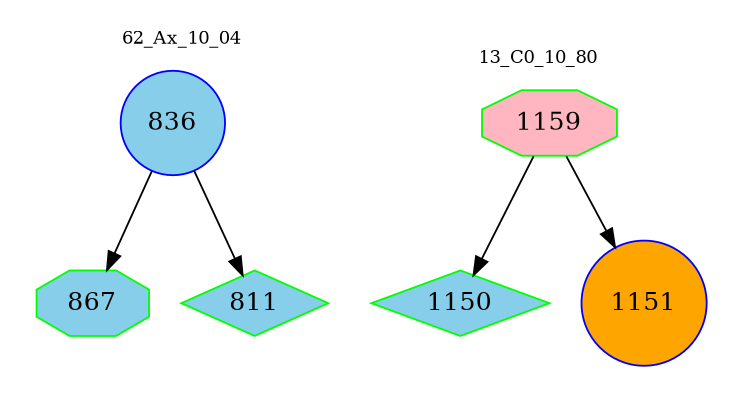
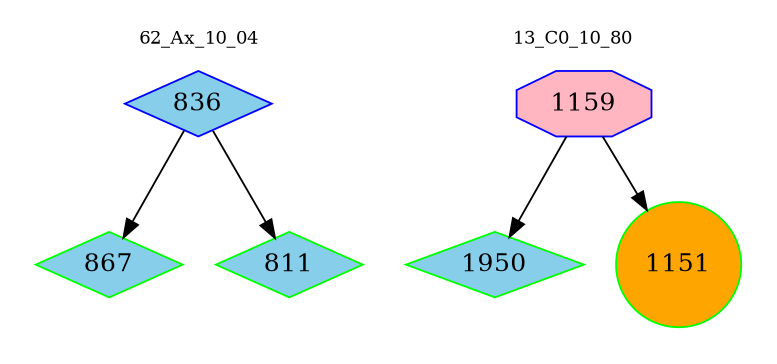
node "836": shape circle -> diamond
node "1159": color green -> blue
node "867": shape octagon -> diamond
node "1150": label "1150" -> "1950"
node "1151": color blue -> green
